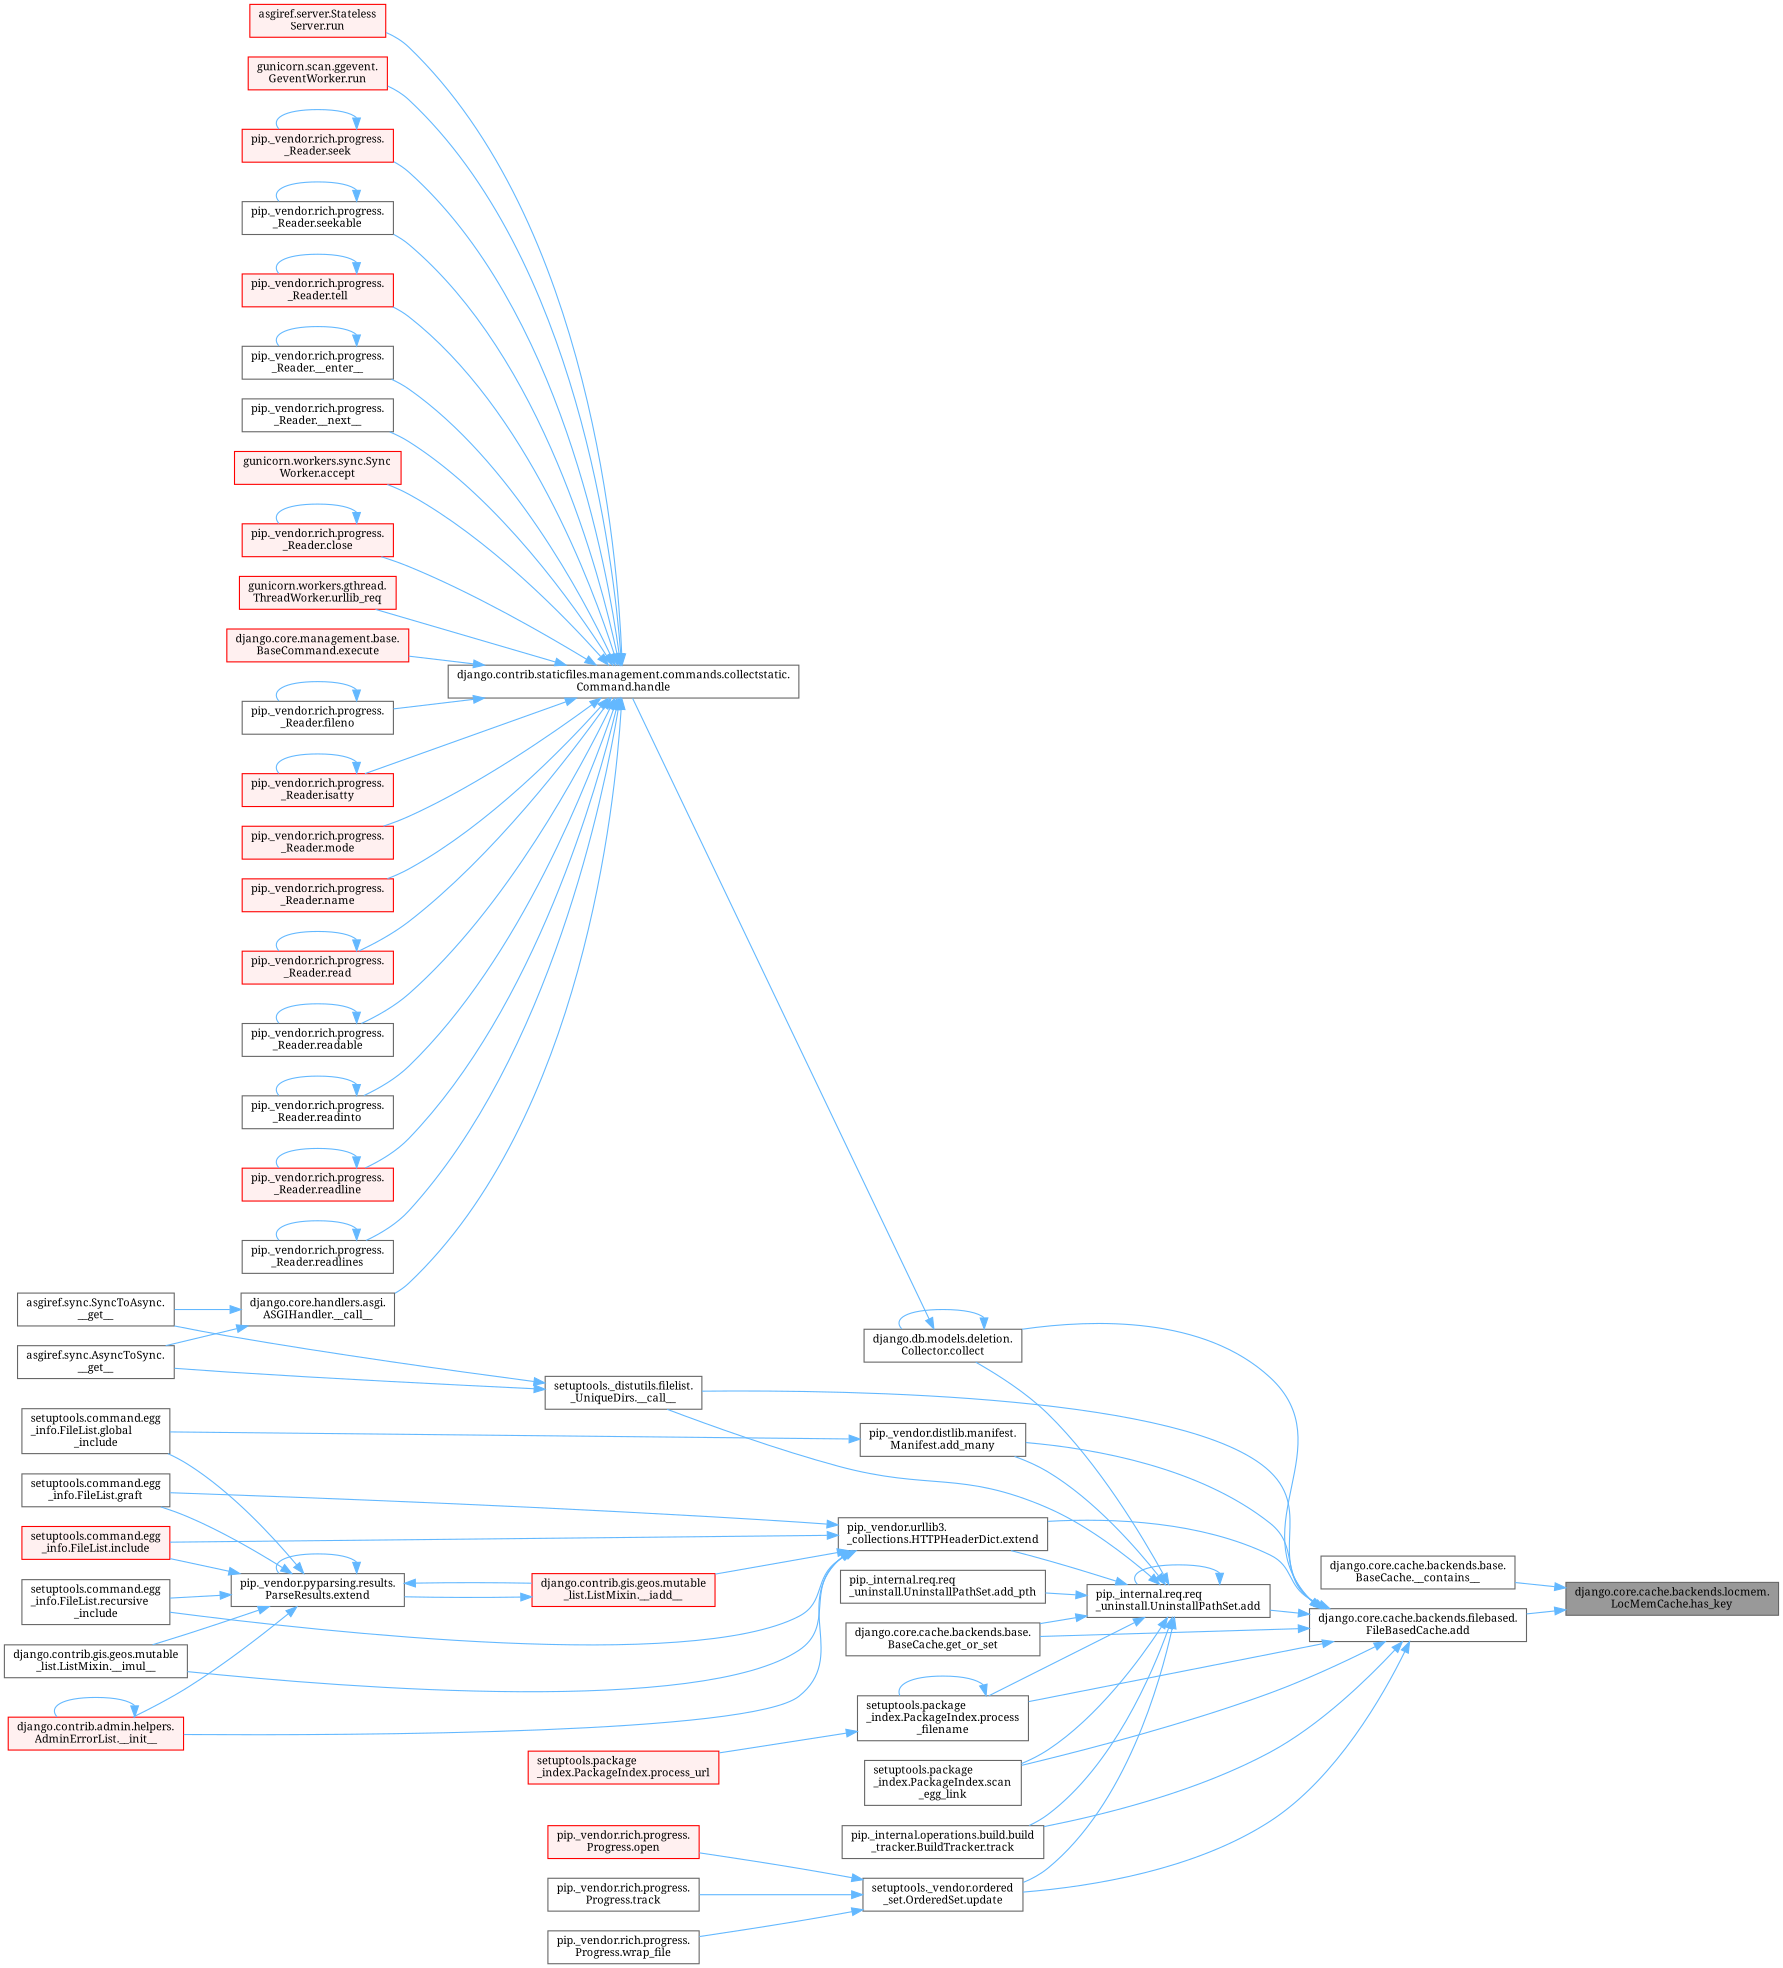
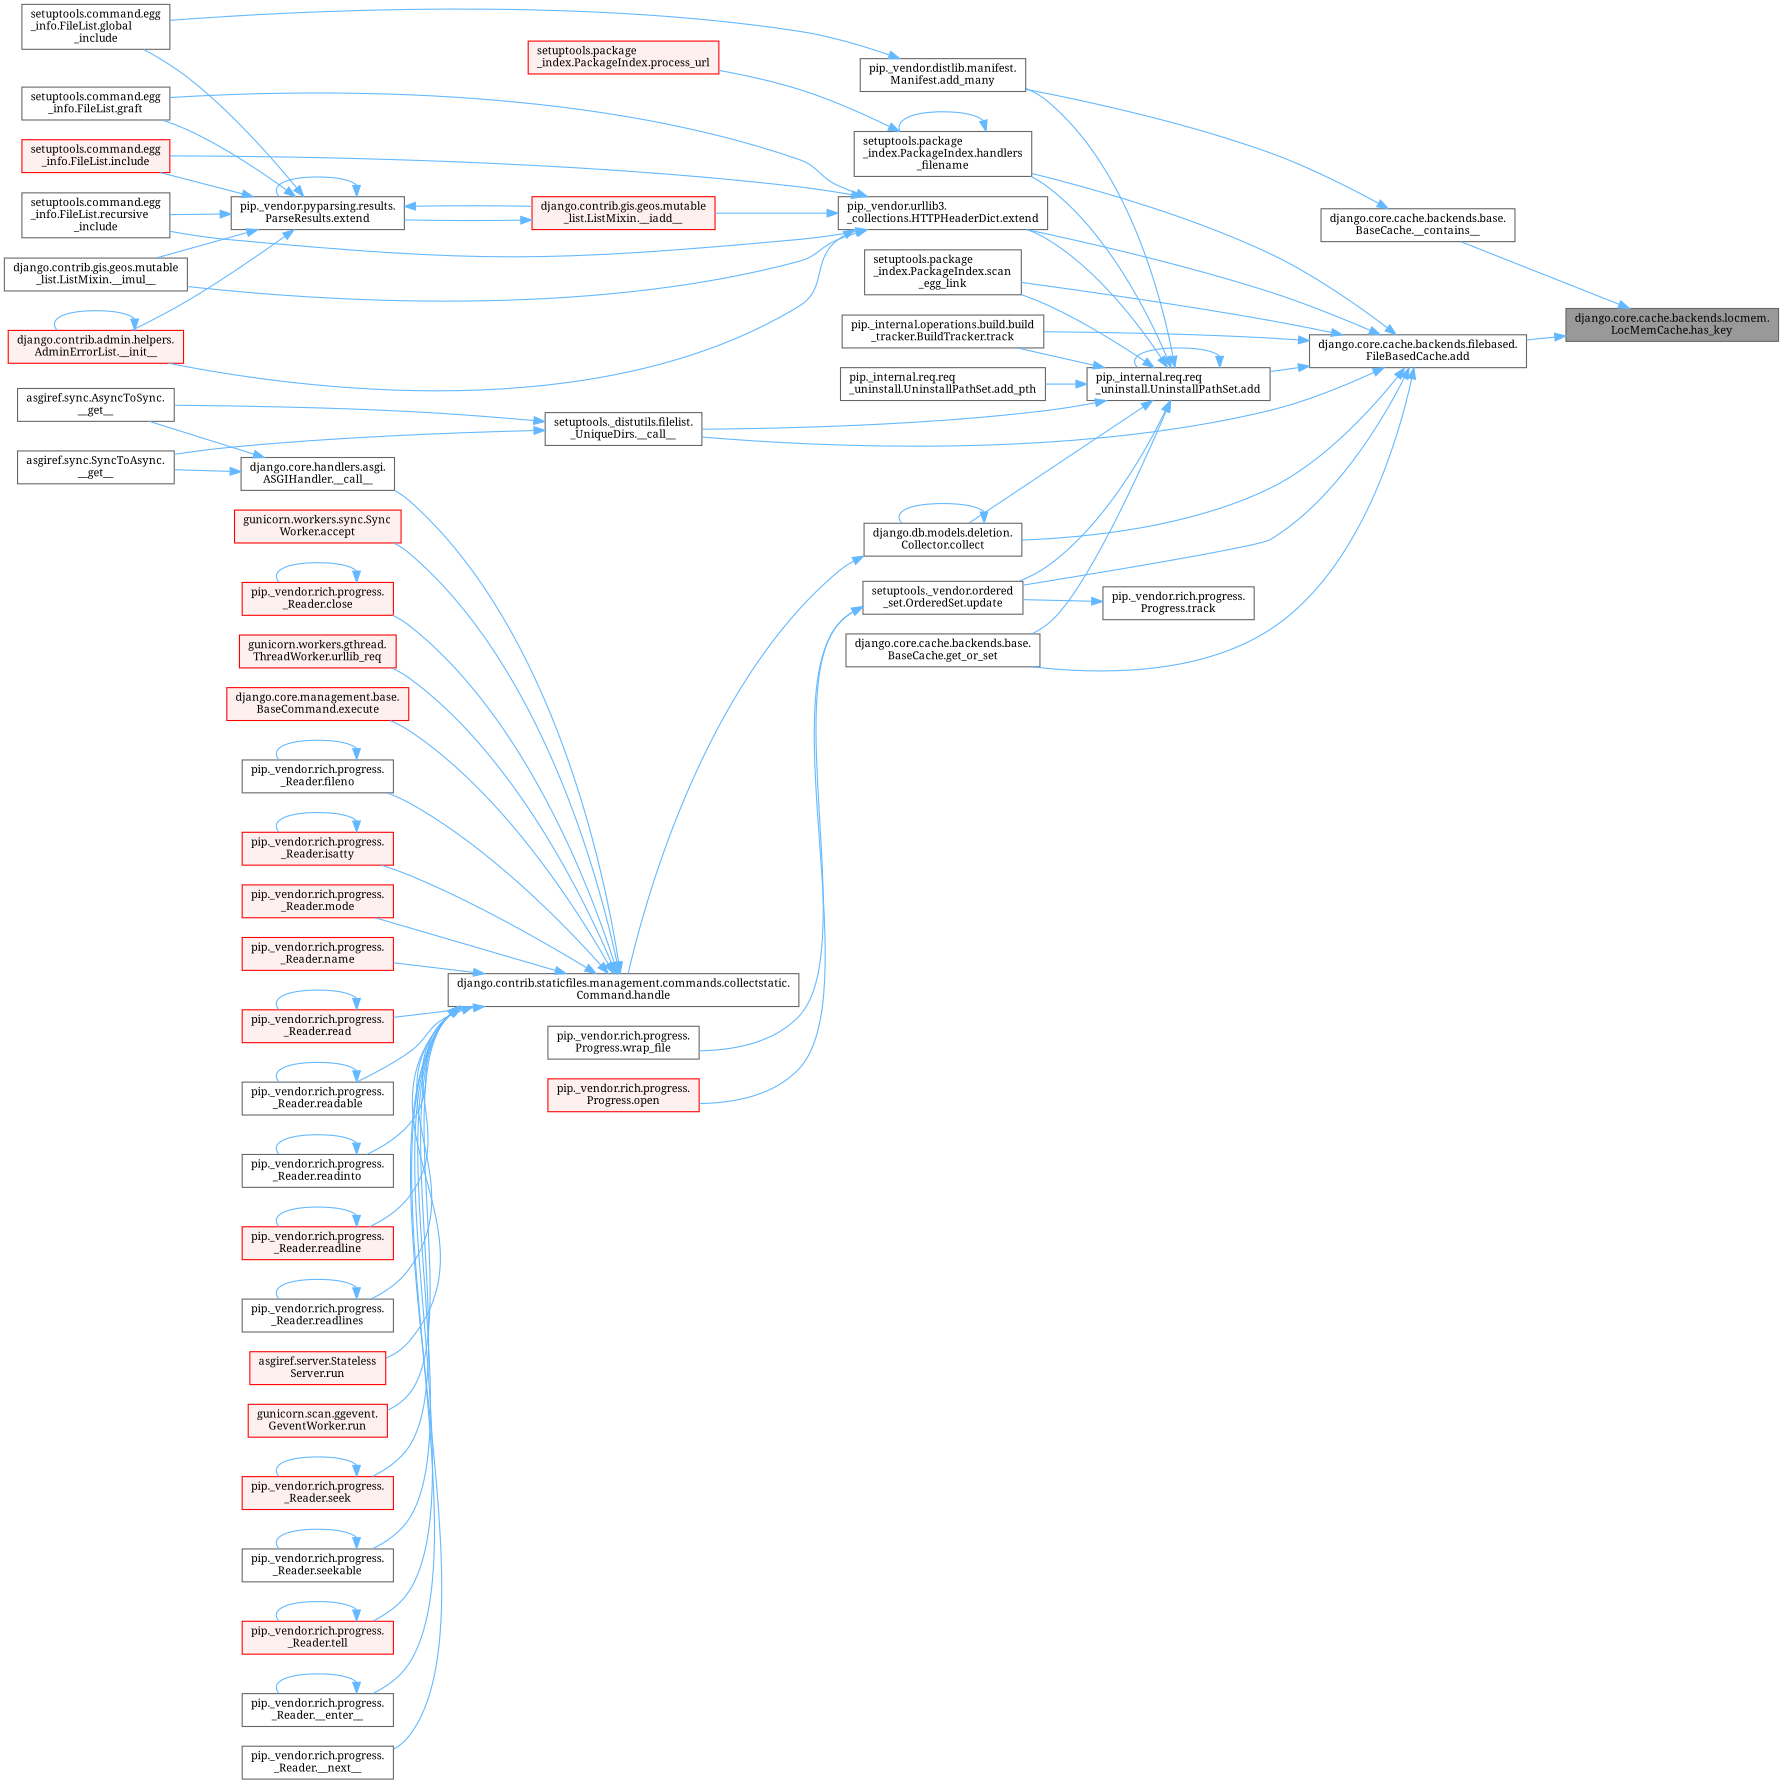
edge "pip._vendor.distlib.manifest. Manifest.add_many" -> "django.core.cache.backends.filebased. FileBasedCache.add": now "pip._vendor.distlib.manifest. Manifest.add_many" -> "django.core.cache.backends.base. BaseCache.__contains__"
node "setuptools.package _index.PackageIndex.process _filename": label "setuptools.package _index.PackageIndex.process _filename" -> "setuptools.package _index.PackageIndex.handlers _filename"
edge "pip._vendor.rich.progress. Progress.track" -> "setuptools._vendor.ordered _set.OrderedSet.update": reversed
